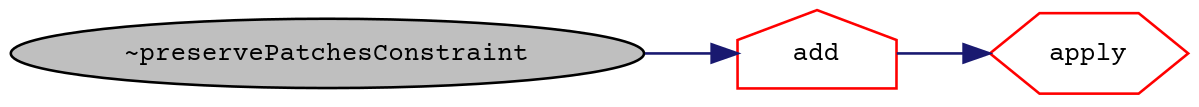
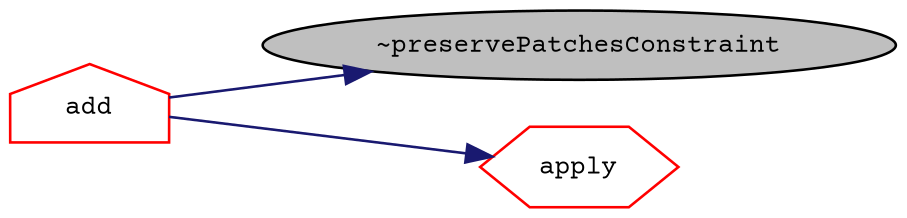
edge "~preservePatchesConstraint" -> "add": reversed
